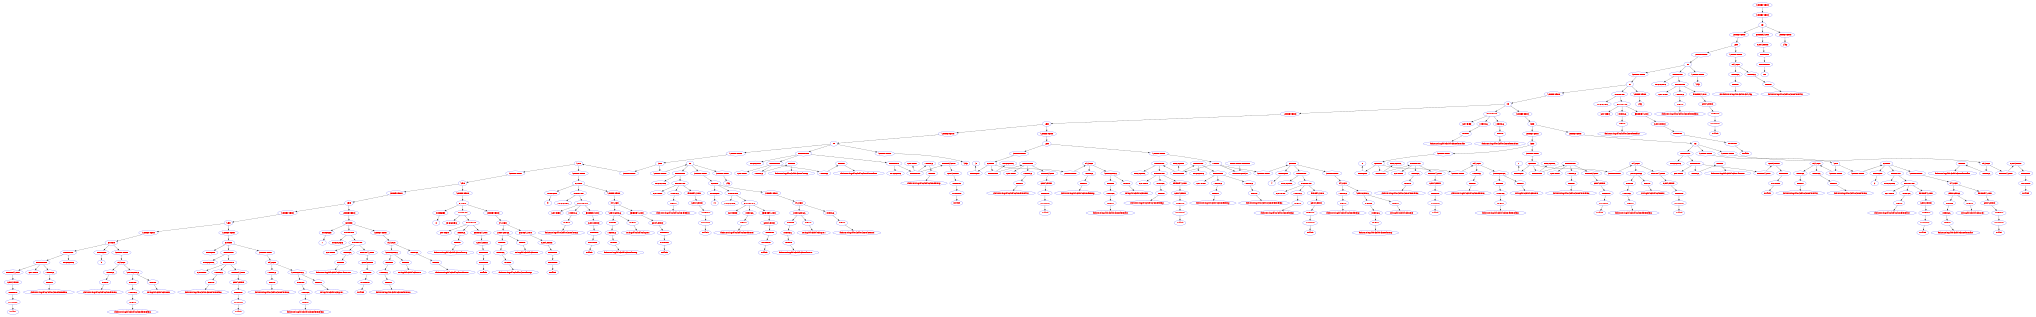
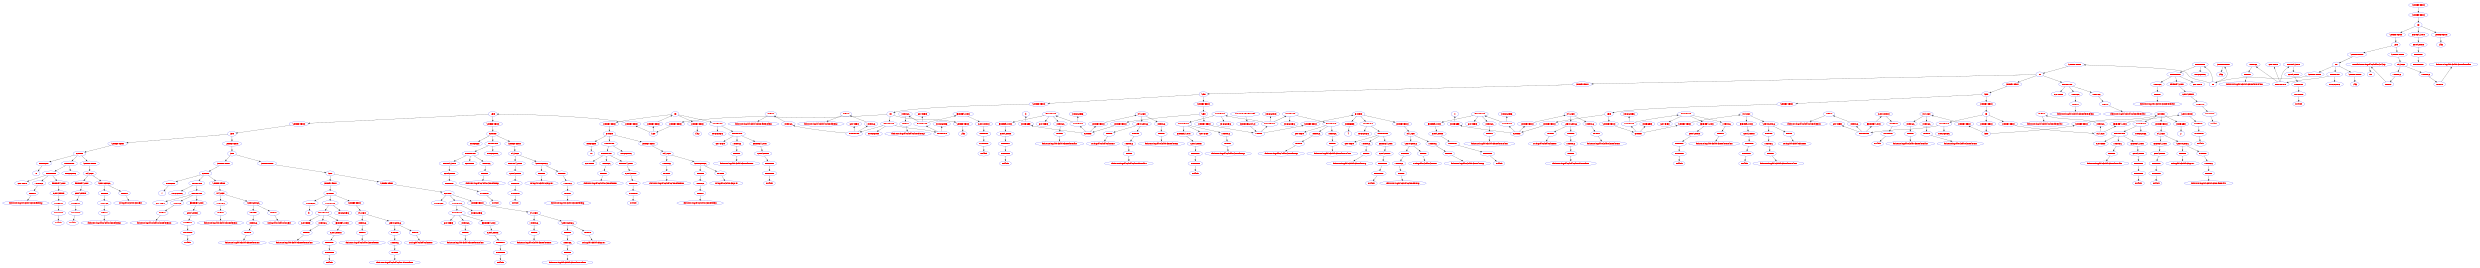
edge "BOOLEAN" -> "res": now "res_dList_string_block_block_Skip" -> "res"
node "1": removed
edge "WHILE" -> "BOHNECONST": reversed
node "9": removed
